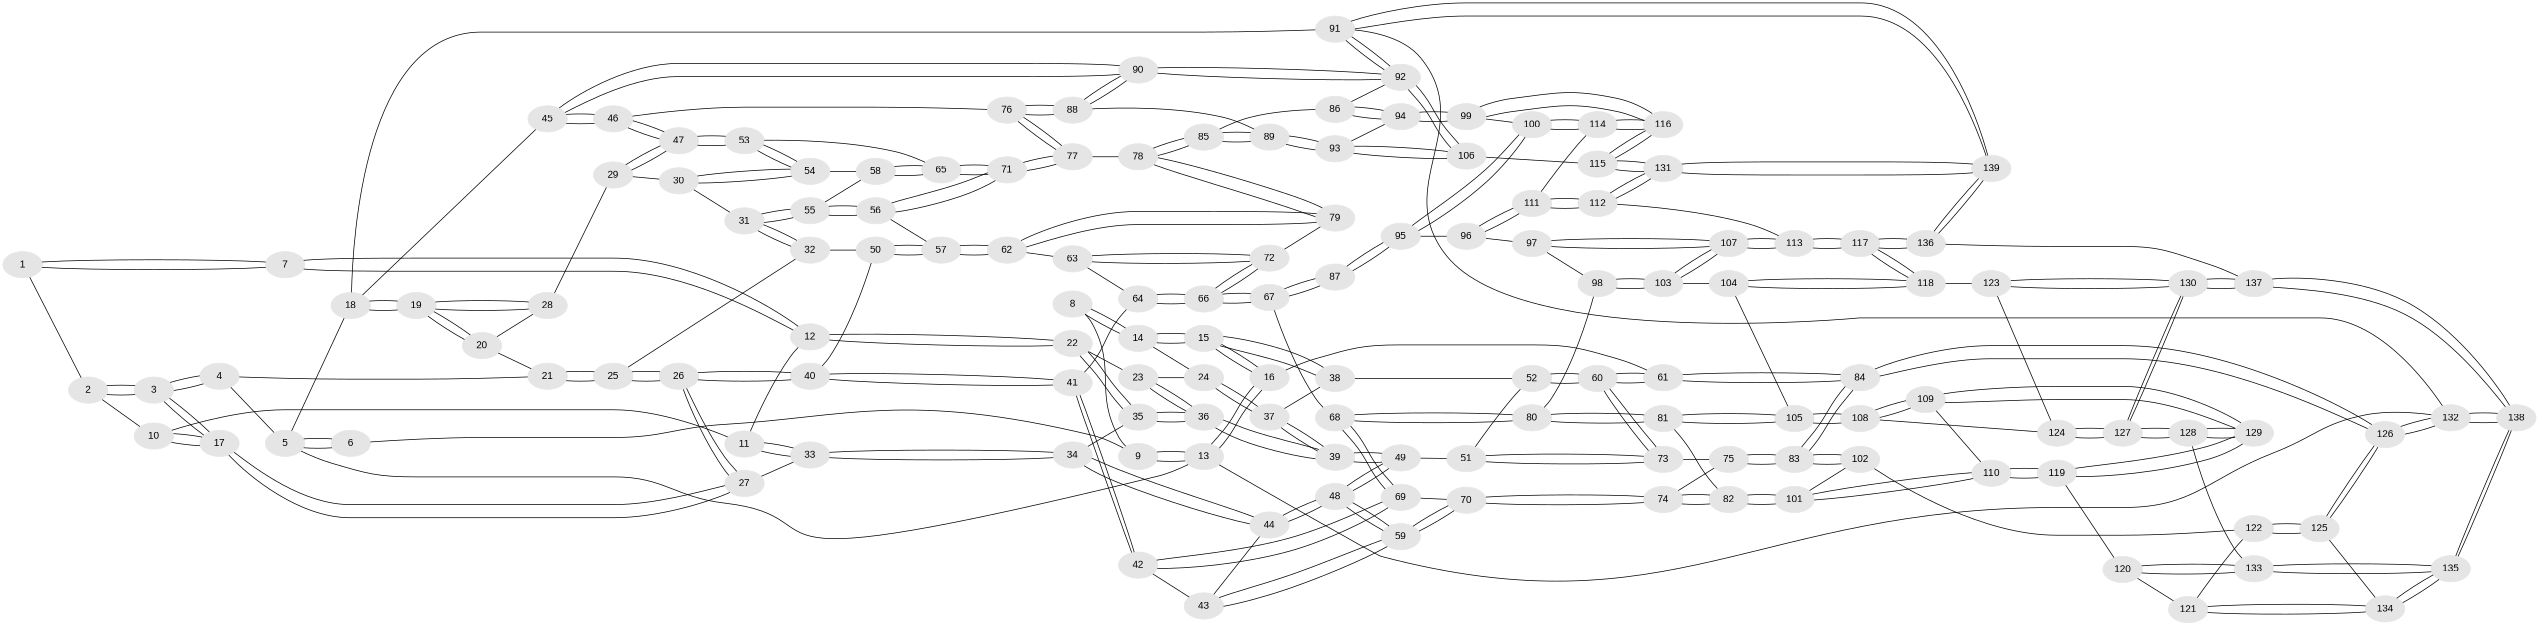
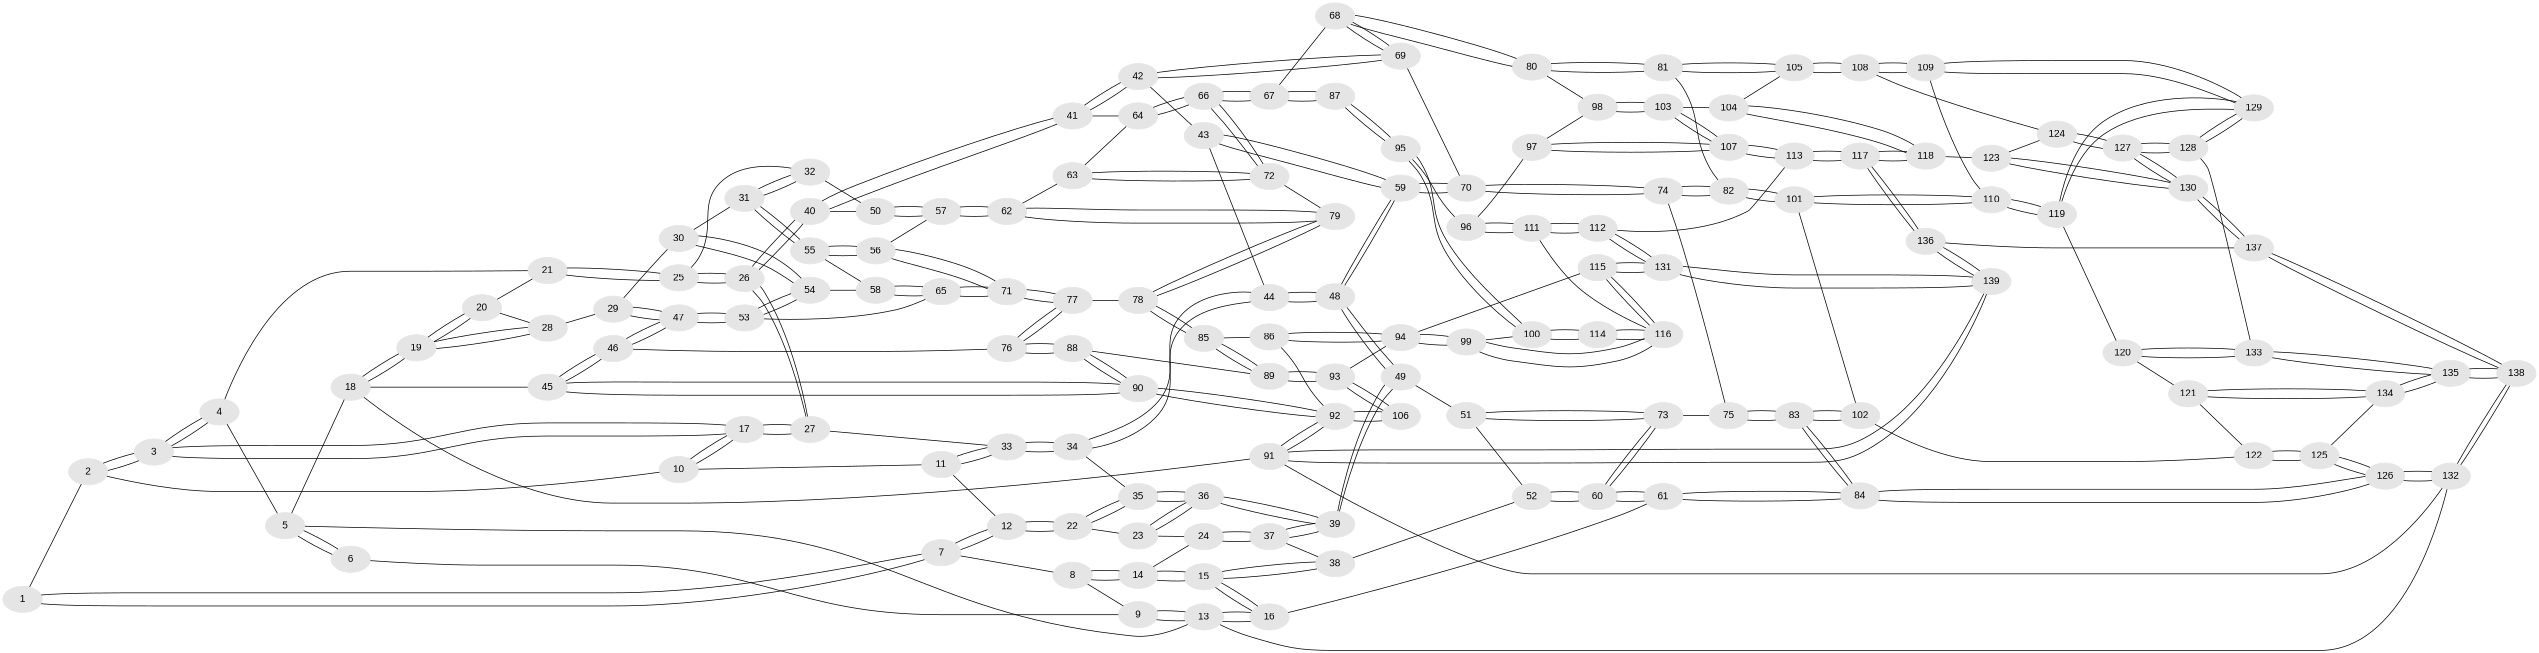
edge "106" -- "115": now "94" -- "115"
edge "114" -- "111": now "116" -- "111"
edge "7" -- "8": added
